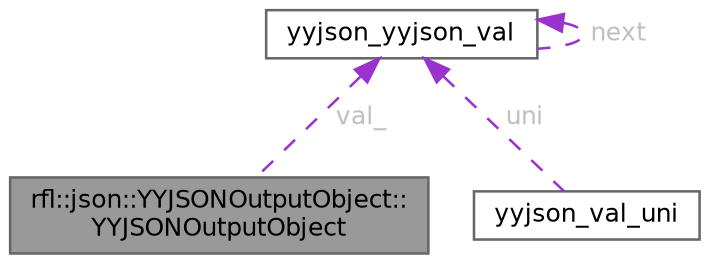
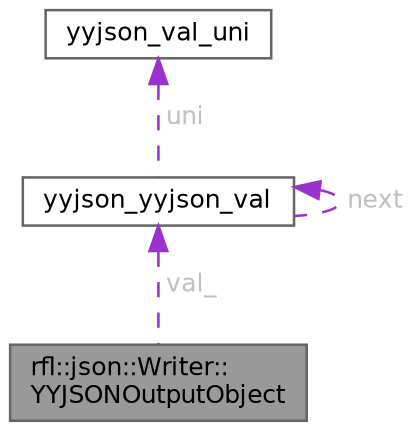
edge "yyjson_val_uni" -> "yyjson_yyjson_val": reversed
node "rfl::json::YYJSONOutputObject:: YYJSONOutputObject": label "rfl::json::YYJSONOutputObject:: YYJSONOutputObject" -> "rfl::json::Writer:: YYJSONOutputObject"
